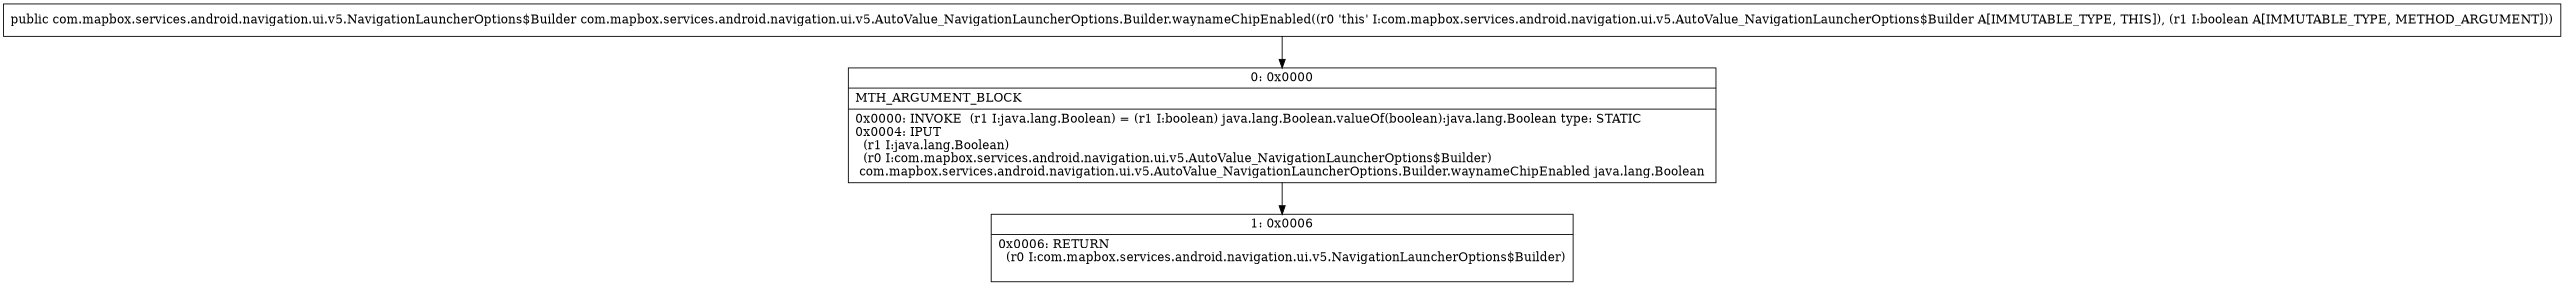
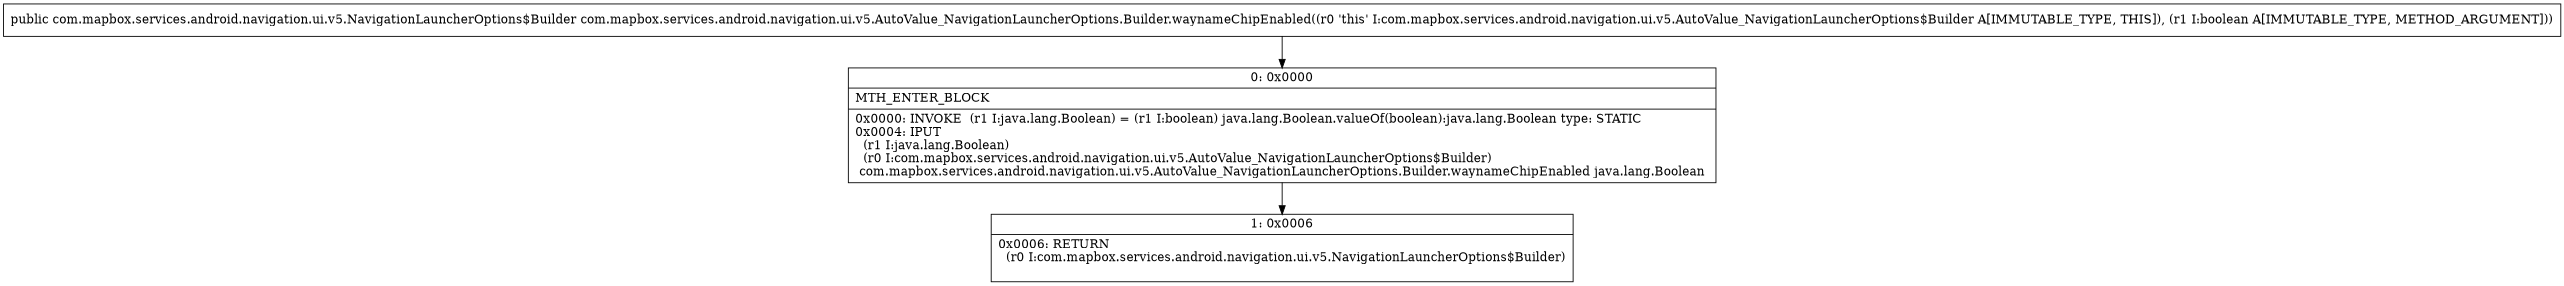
node "0: 0x0000": text "MTH_ARGUMENT_BLOCK" -> "MTH_ENTER_BLOCK"
